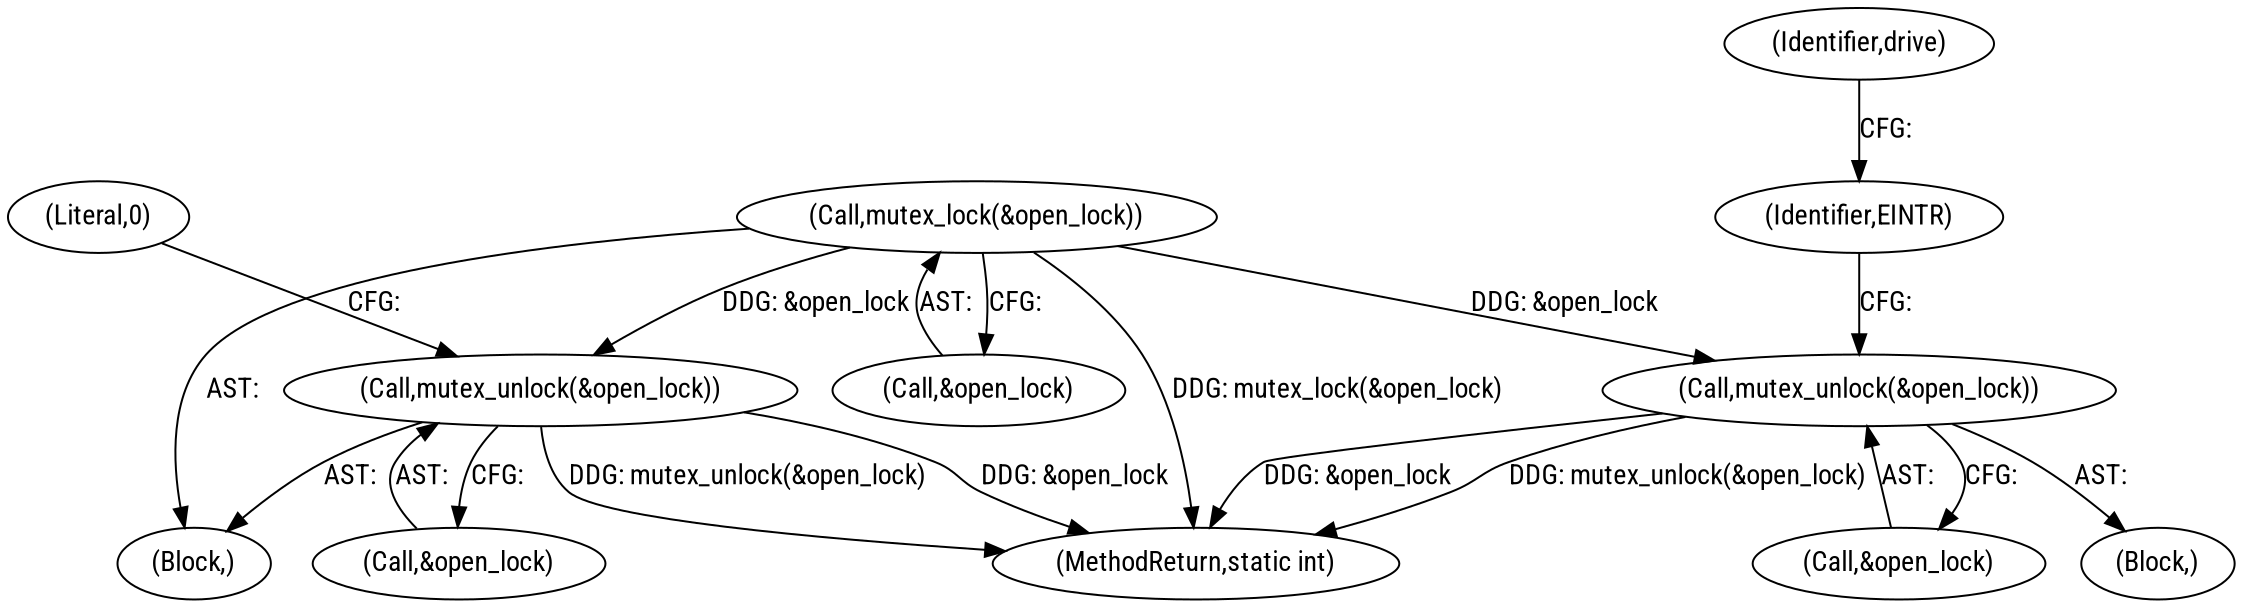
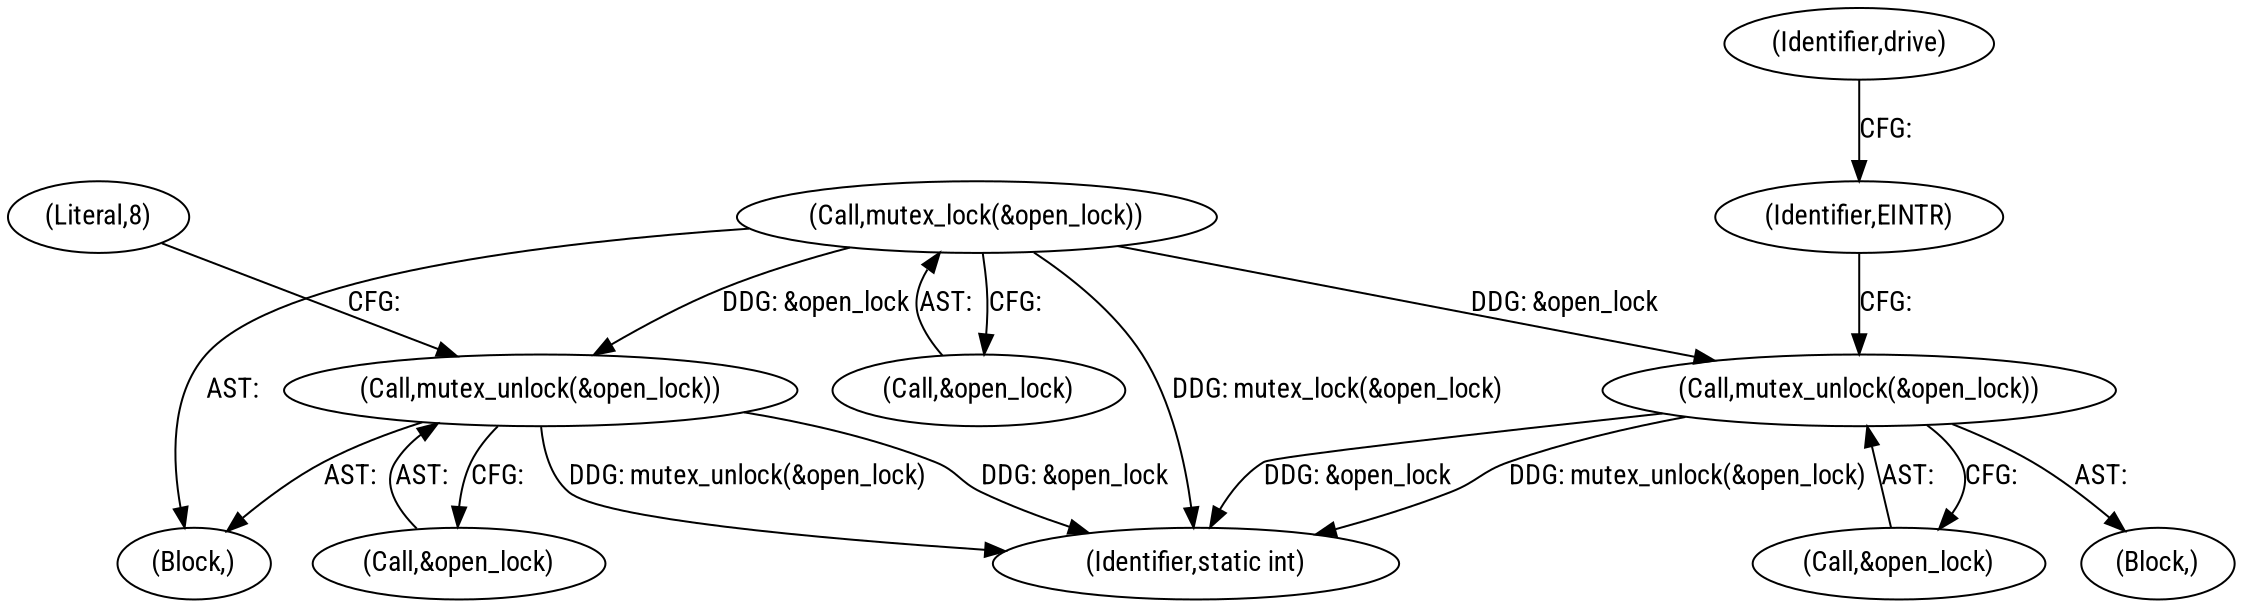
node "(Literal,0)": label "(Literal,0)" -> "(Literal,8)"
node "(MethodReturn,static int)": label "(MethodReturn,static int)" -> "(Identifier,static int)"
